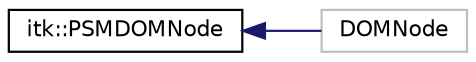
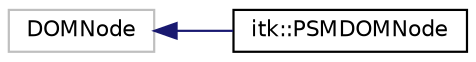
edge "DOMNode" -> "itk::PSMDOMNode": reversed
